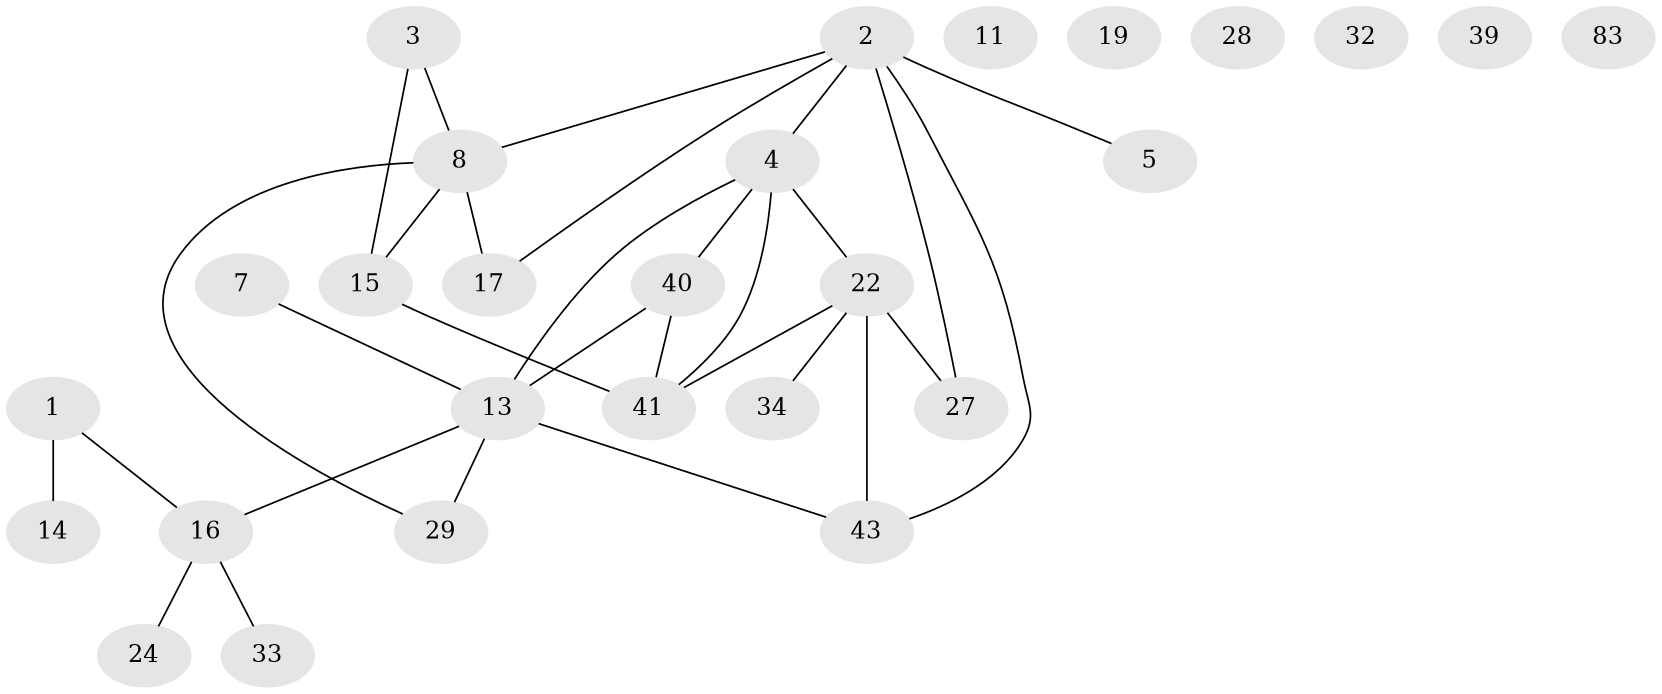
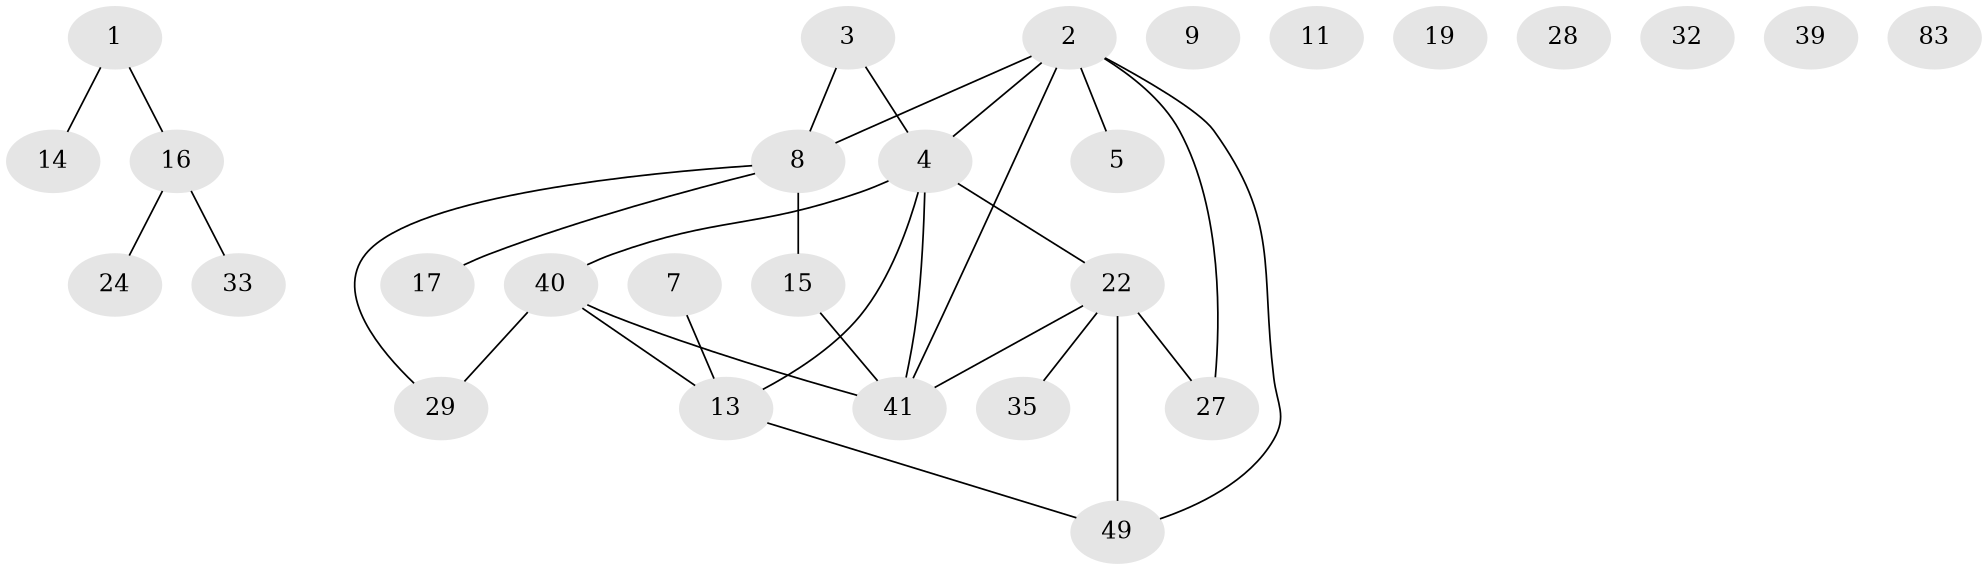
node "9": added
edge "3" -- "15": now "3" -- "4"
edge "2" -- "17": now "2" -- "41"
node "34": label "34" -> "35"
edge "13" -- "16": removed
edge "13" -- "29": now "40" -- "29"
node "43": label "43" -> "49"
